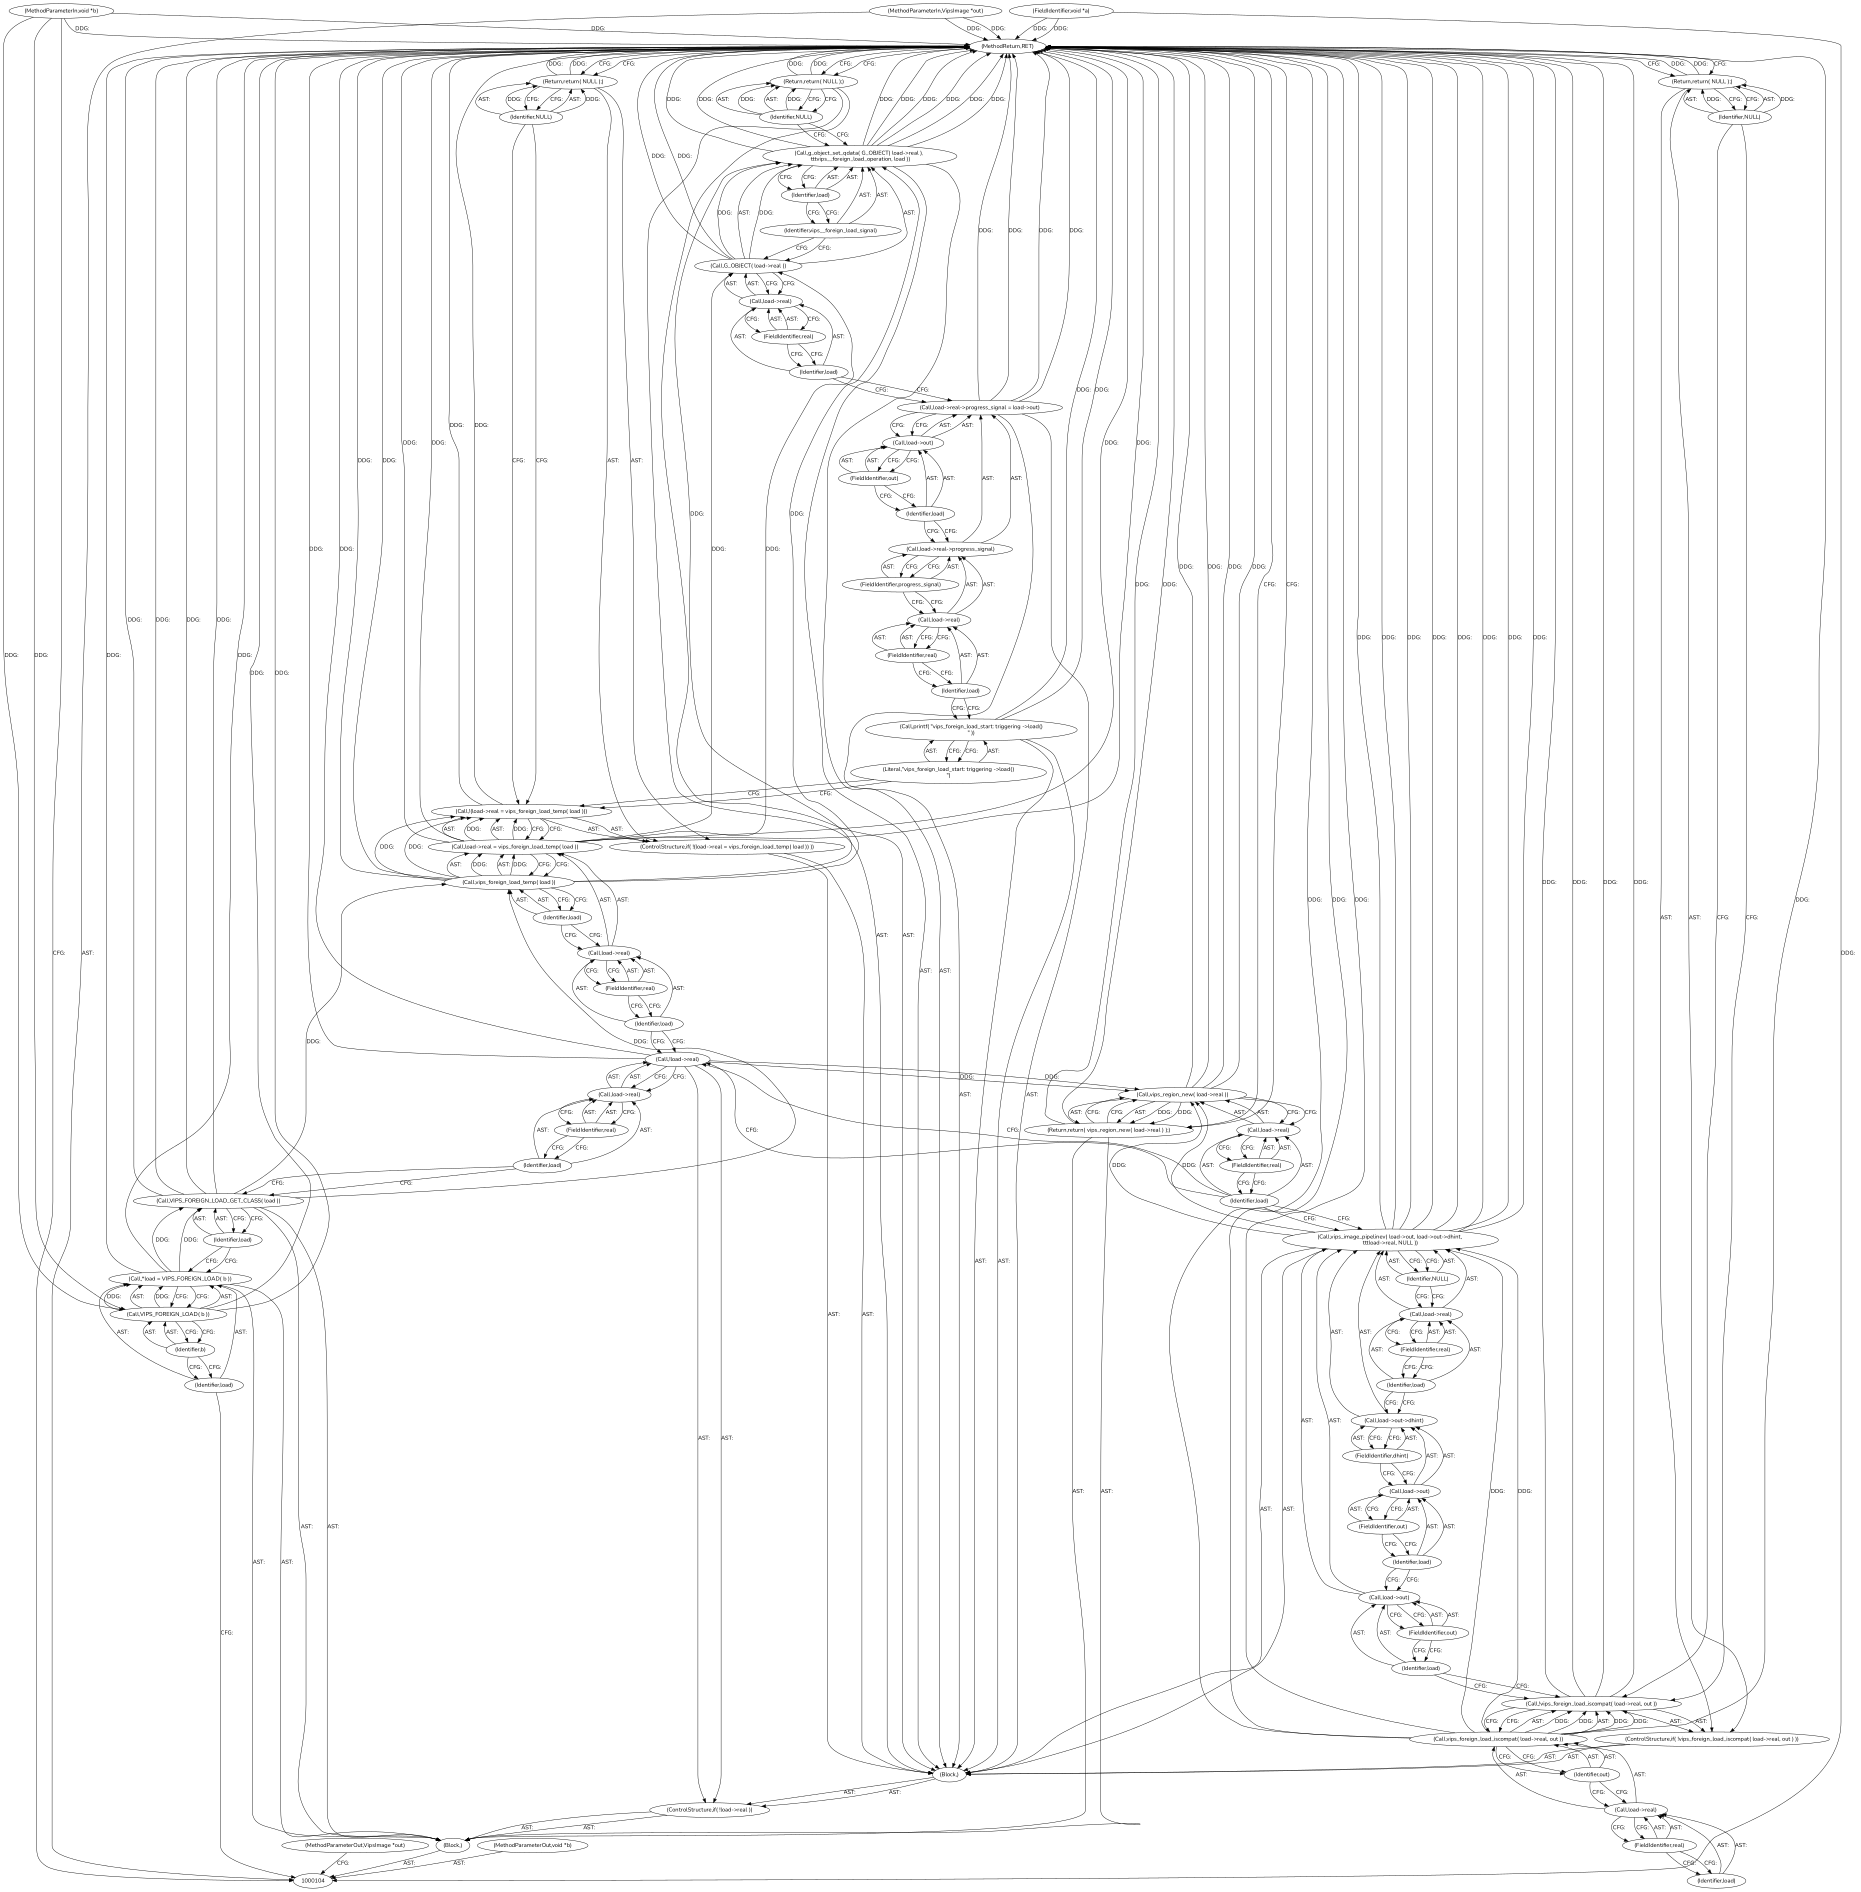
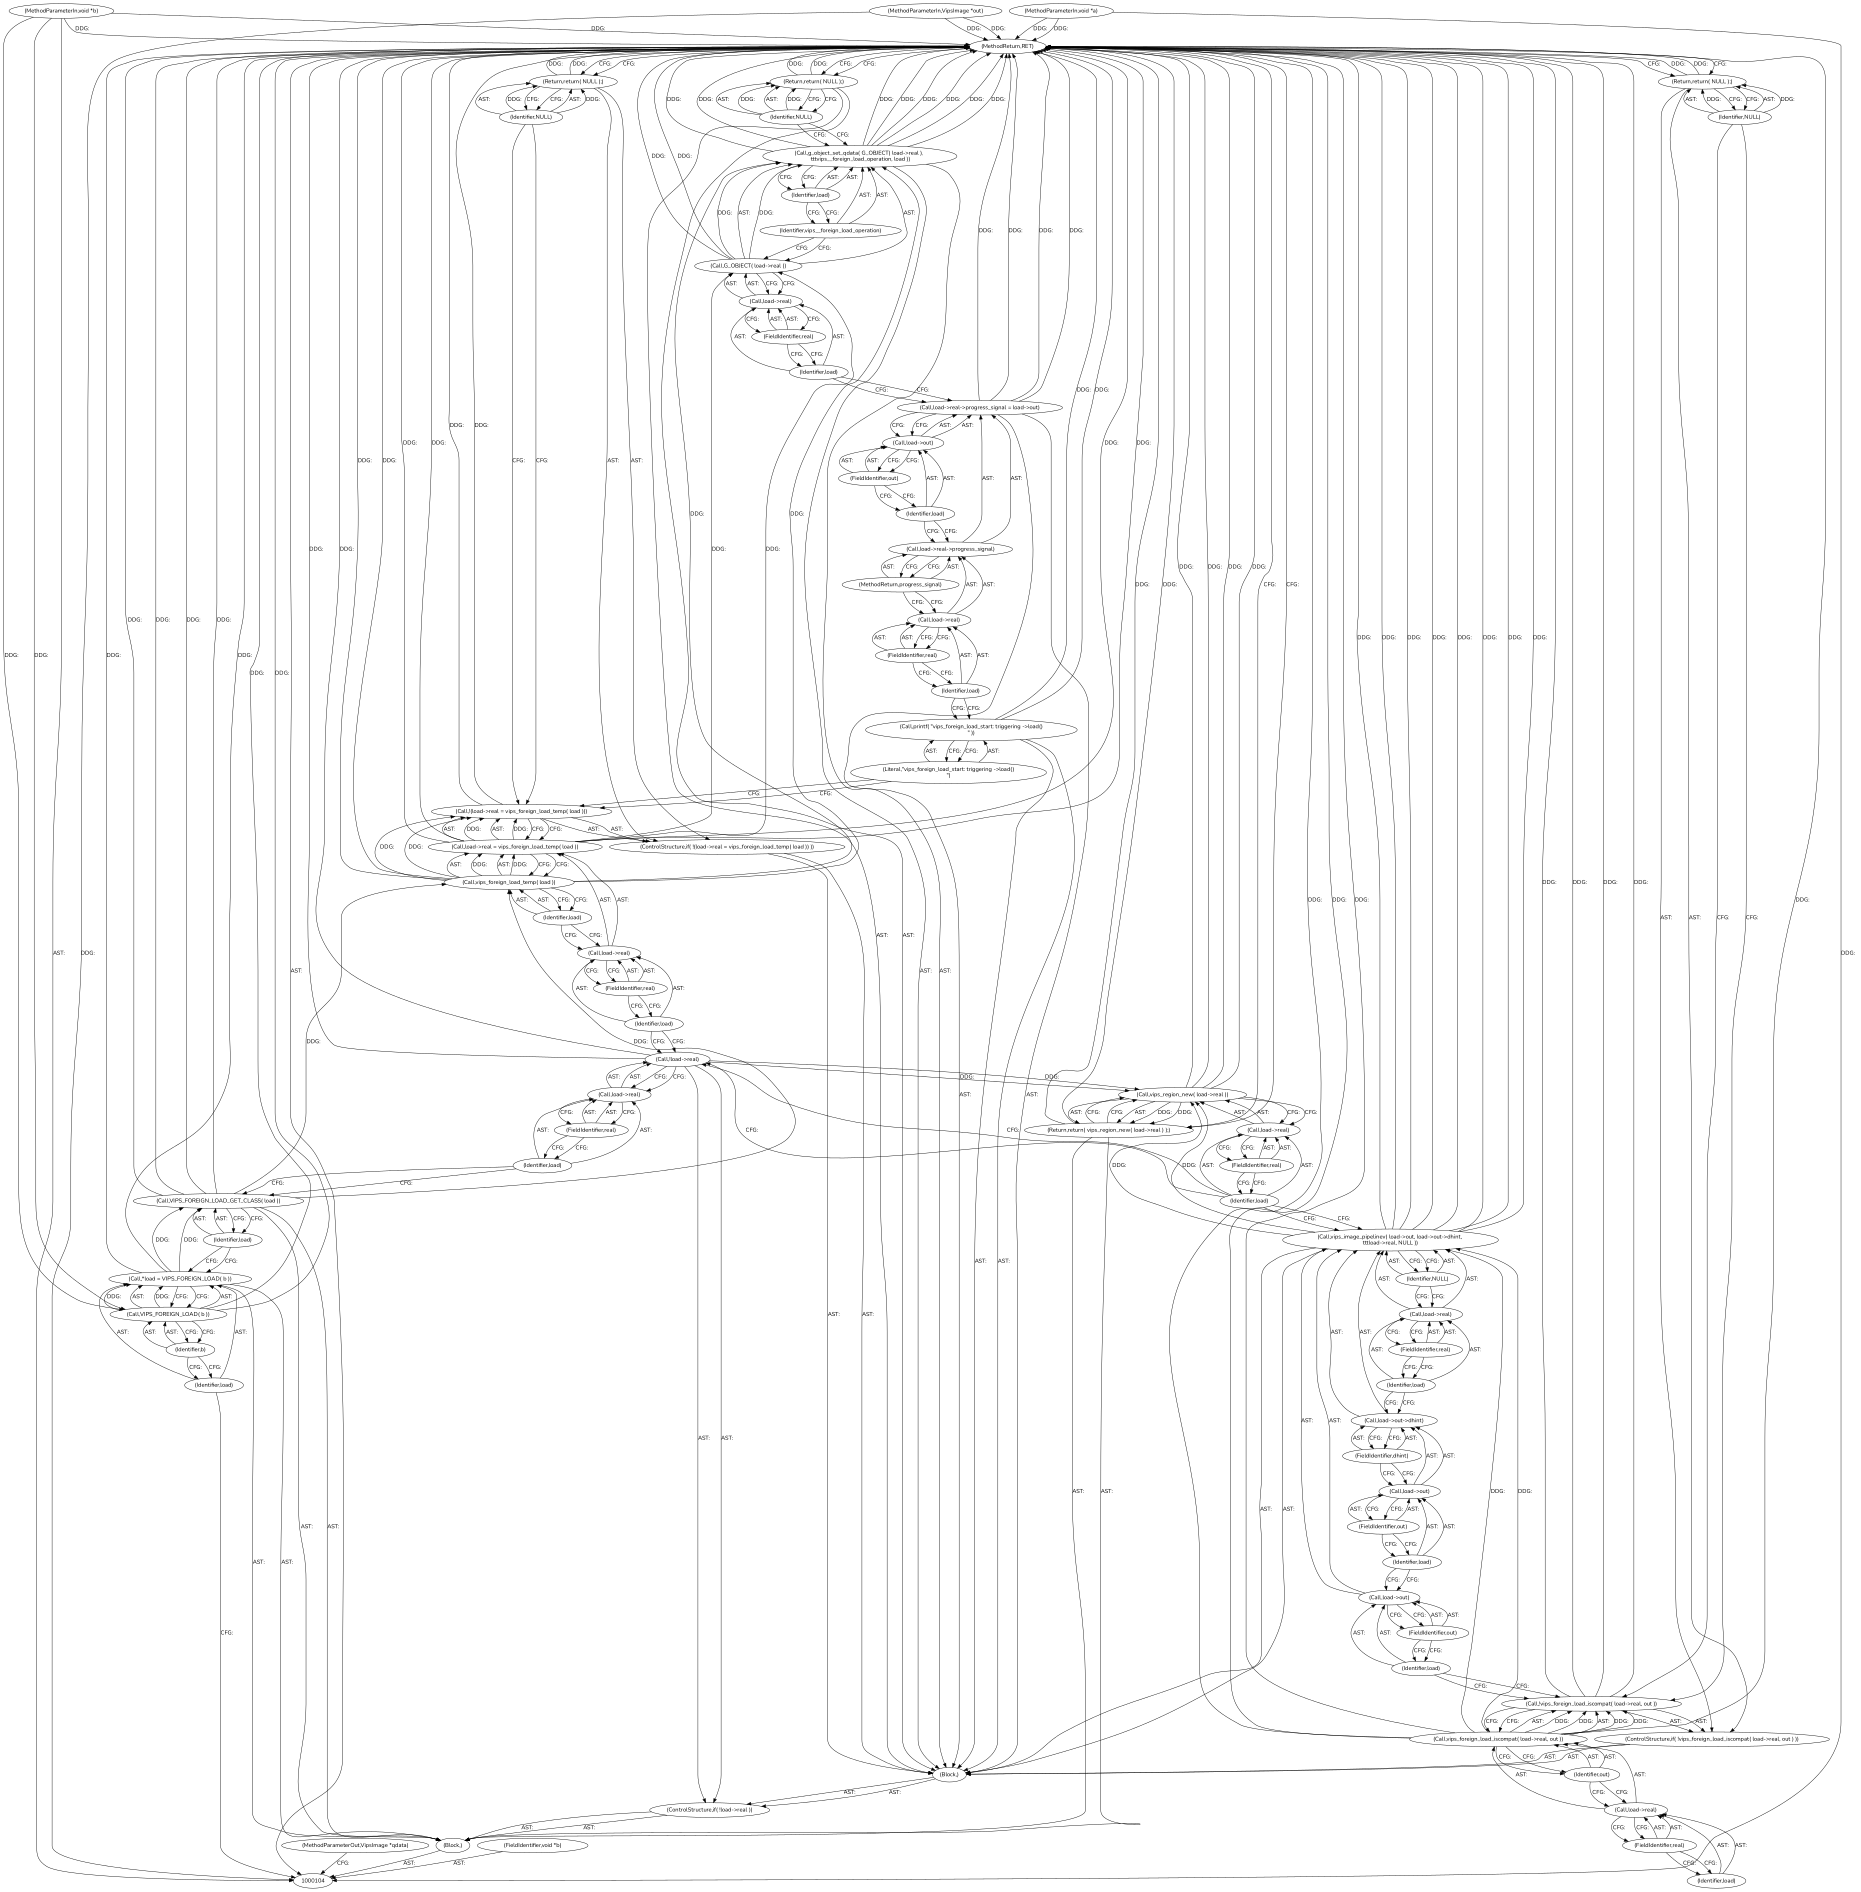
node "(FieldIdentifier,void *a)": label "(FieldIdentifier,void *a)" -> "(MethodParameterIn,void *a)"
node "(Identifier,vips__foreign_load_signal)": label "(Identifier,vips__foreign_load_signal)" -> "(Identifier,vips__foreign_load_operation)"
node "(FieldIdentifier,progress_signal)": label "(FieldIdentifier,progress_signal)" -> "(MethodReturn,progress_signal)"
edge "(MethodReturn,RET)" -> "1000104": added, label "AST:"
edge "(MethodParameterIn,void *b)" -> "1000104": label "CFG: " -> "AST: "
edge "(MethodParameterIn,VipsImage *out)" -> "1000104": label "AST: " -> "DDG: "
node "(MethodParameterOut,VipsImage *out)": label "(MethodParameterOut,VipsImage *out)" -> "(MethodParameterOut,VipsImage *qdata)"
node "(MethodParameterOut,void *b)": label "(MethodParameterOut,void *b)" -> "(FieldIdentifier,void *b)"
